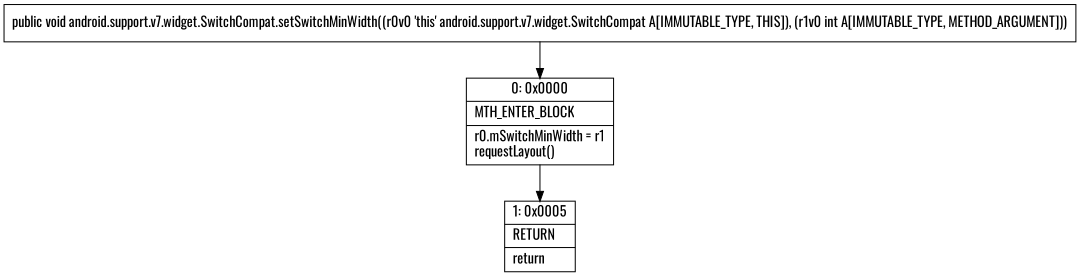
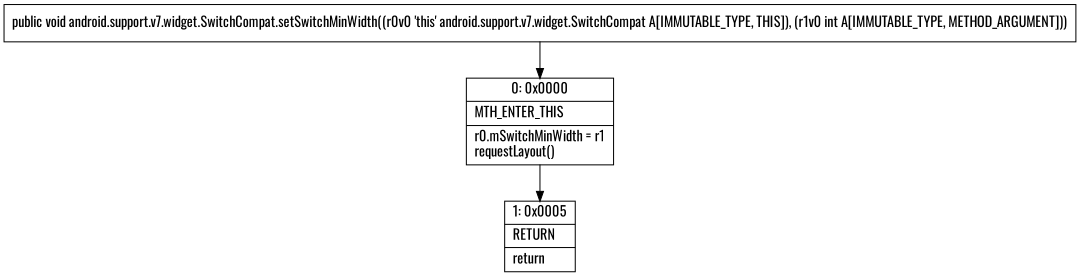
node "0: 0x0000": text "MTH_ENTER_BLOCK" -> "MTH_ENTER_THIS"
